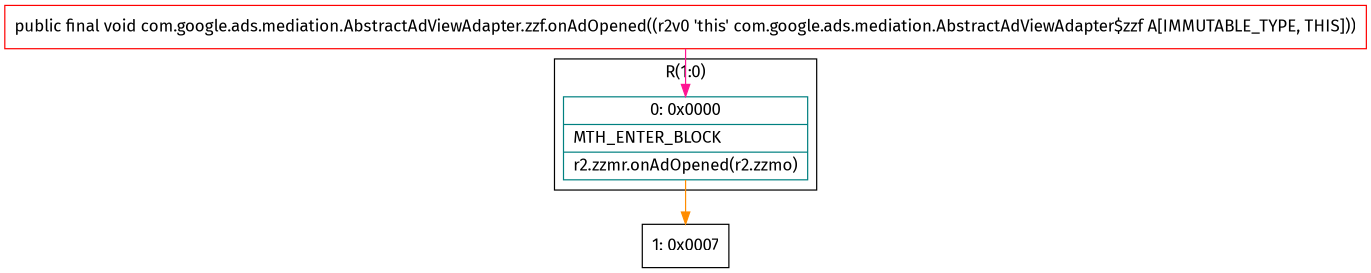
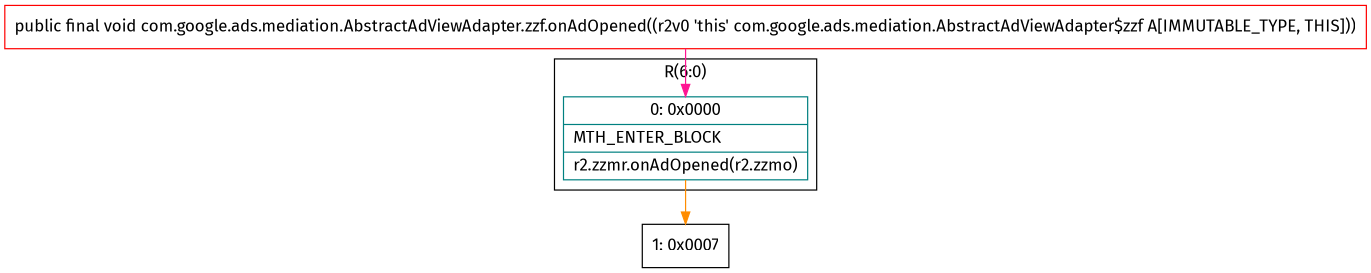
cluster "R(1:0)": label "R(1:0)" -> "R(6:0)"
